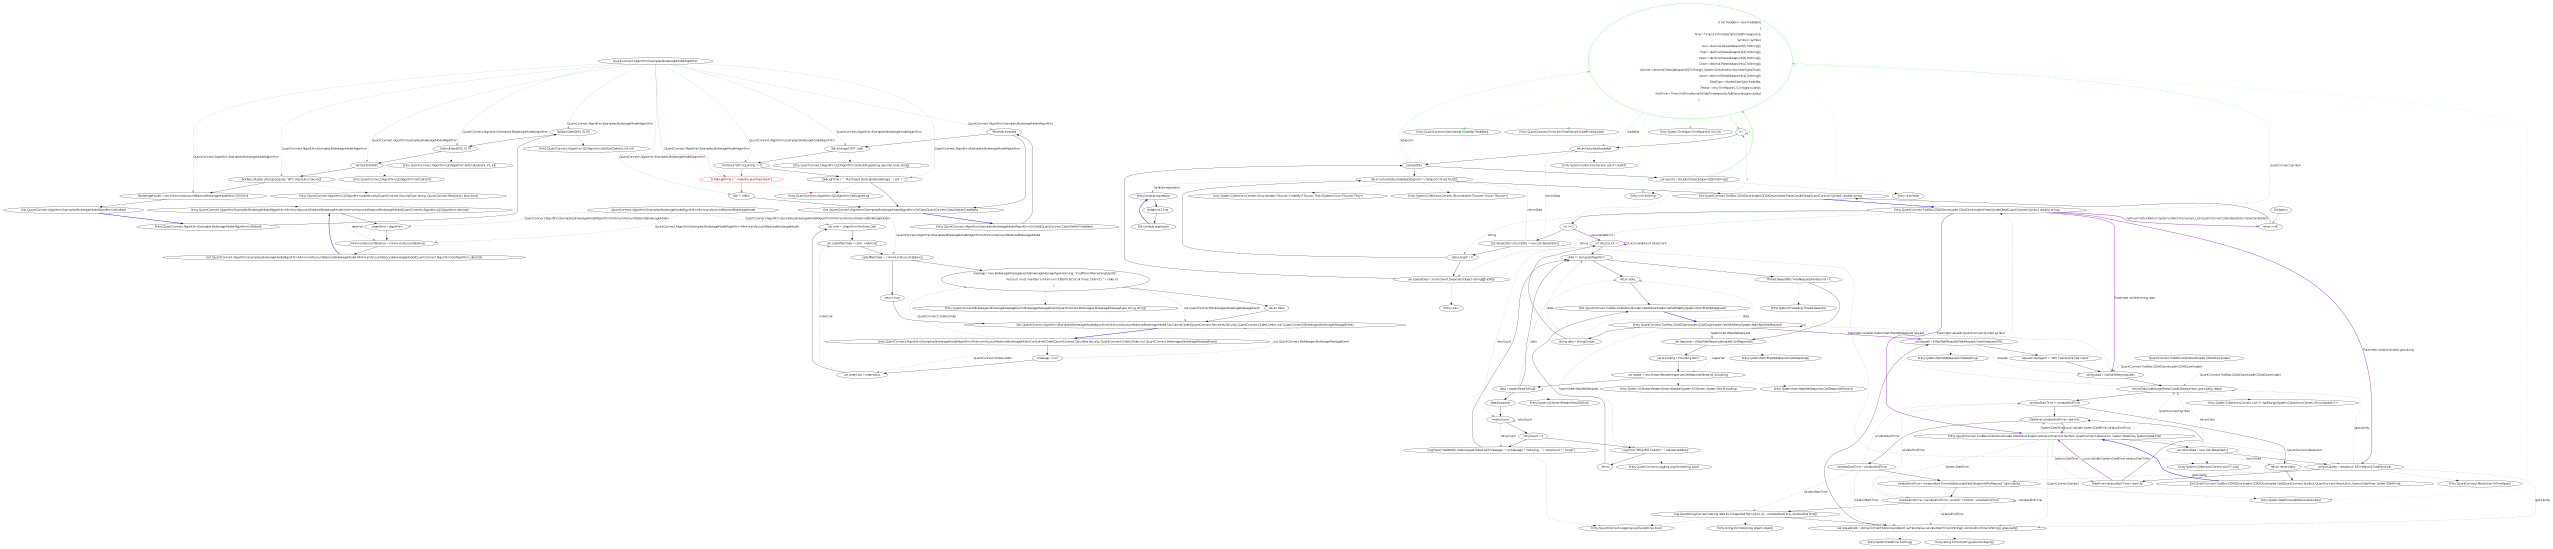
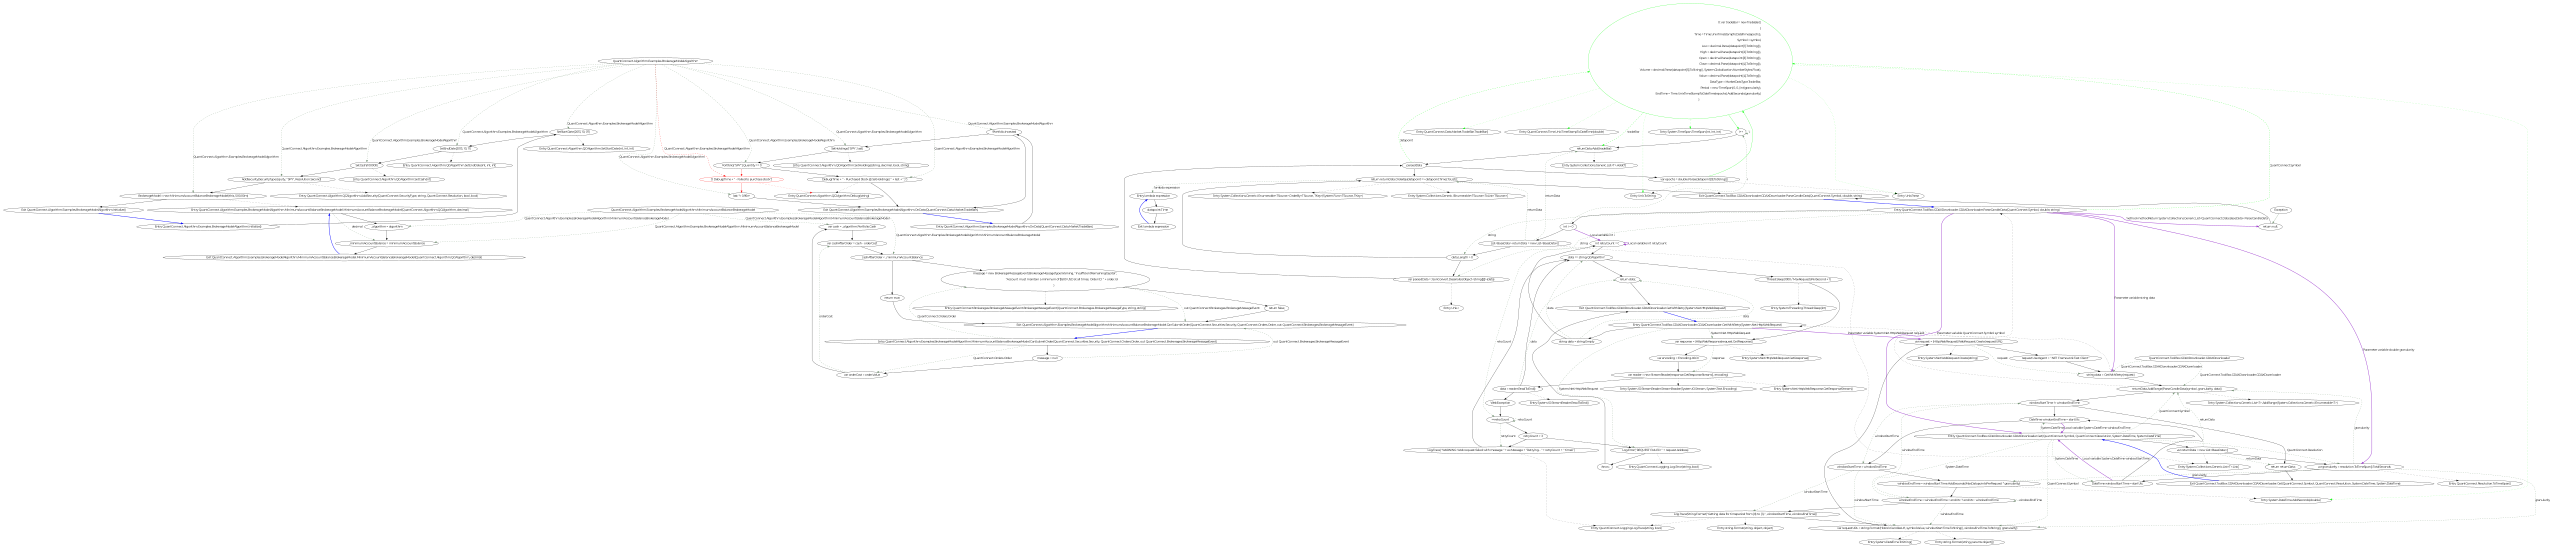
edge "windowStartTime = windowEndTime" -> "windowStartTime != windowEndTime": reversed
